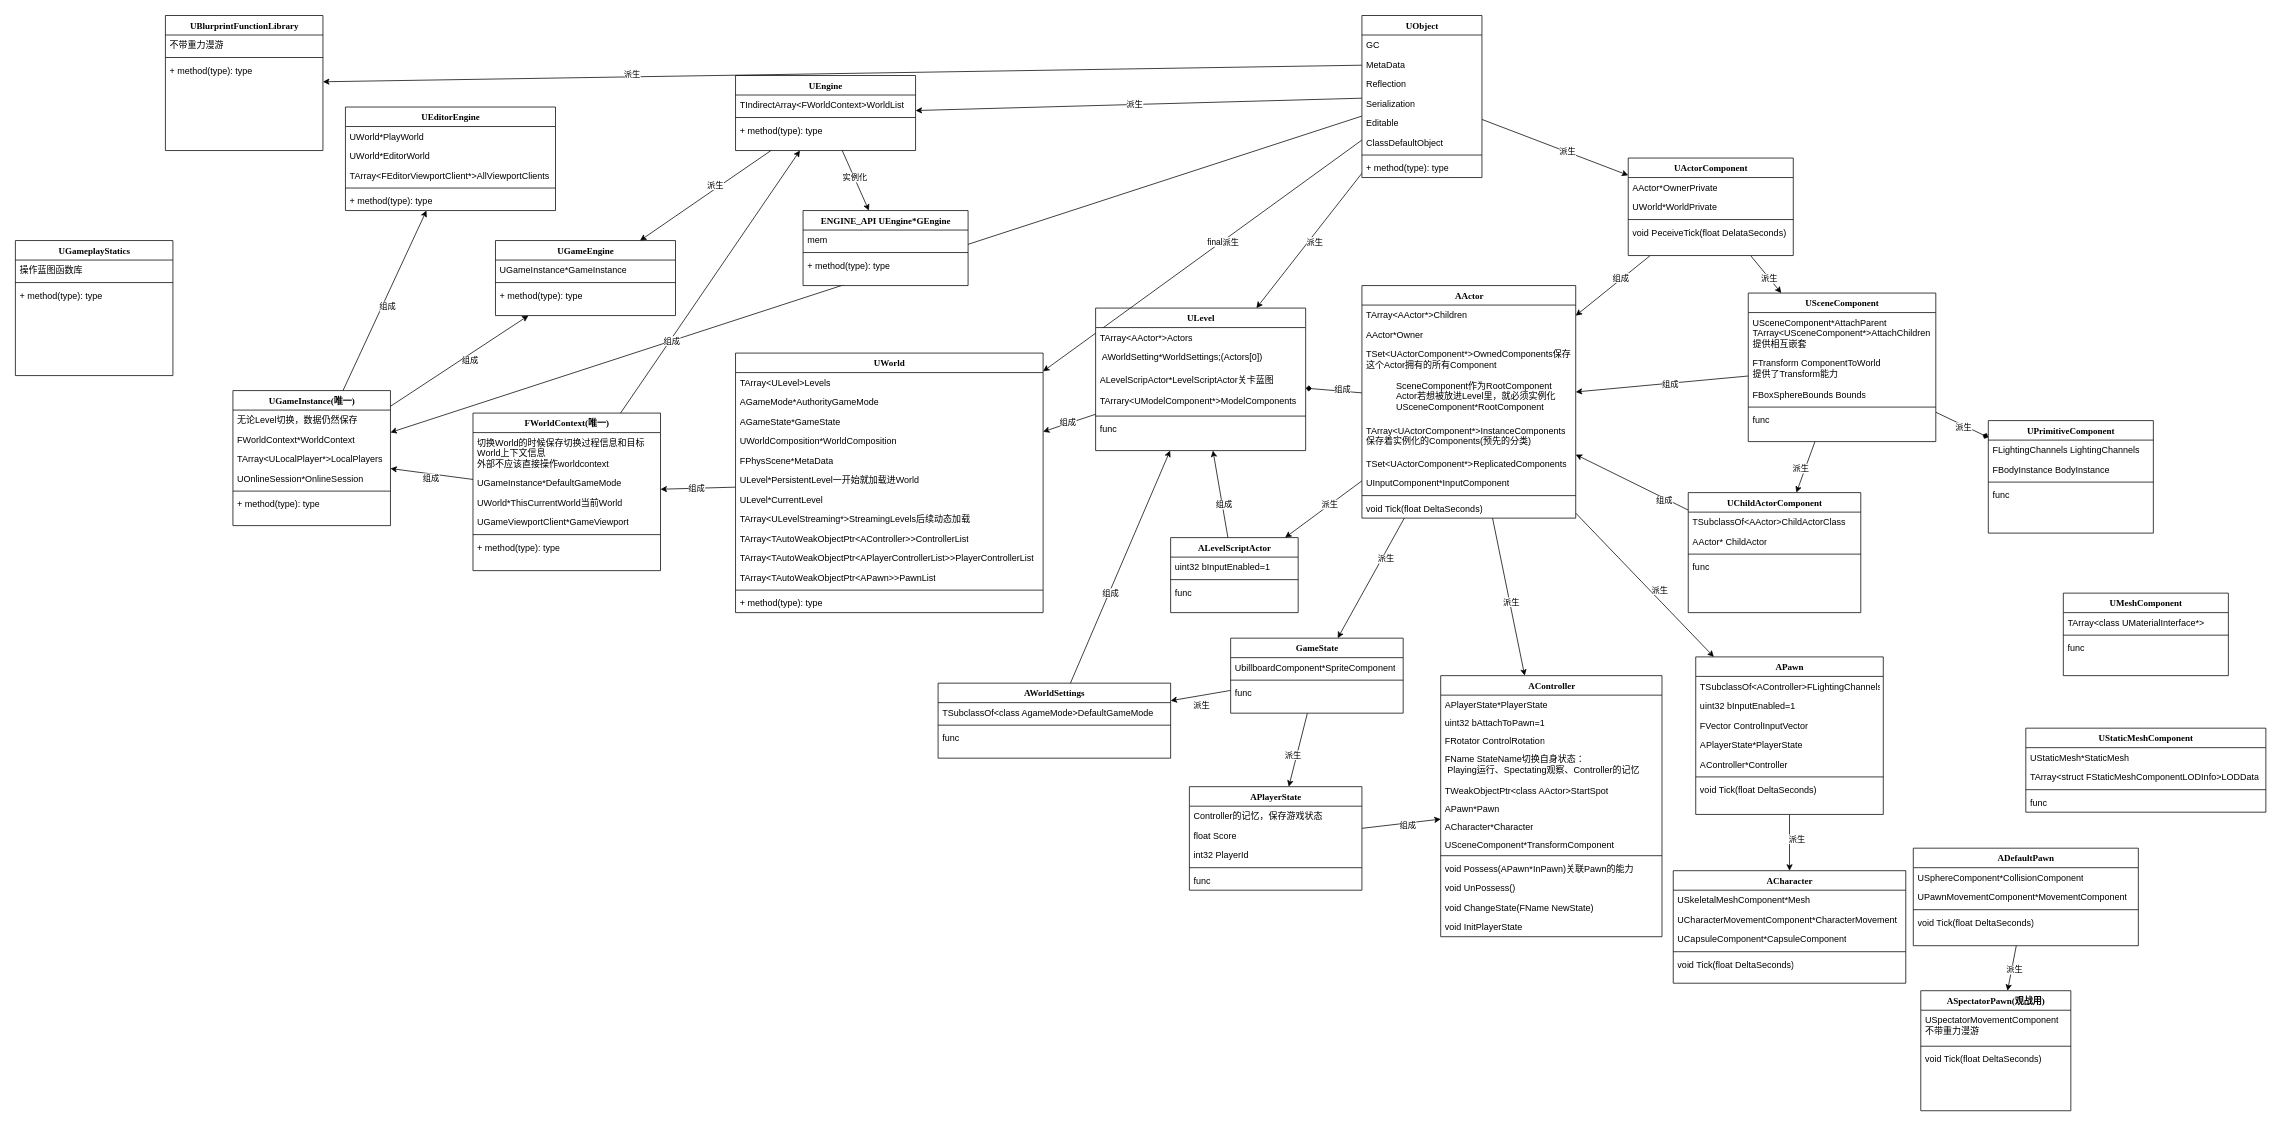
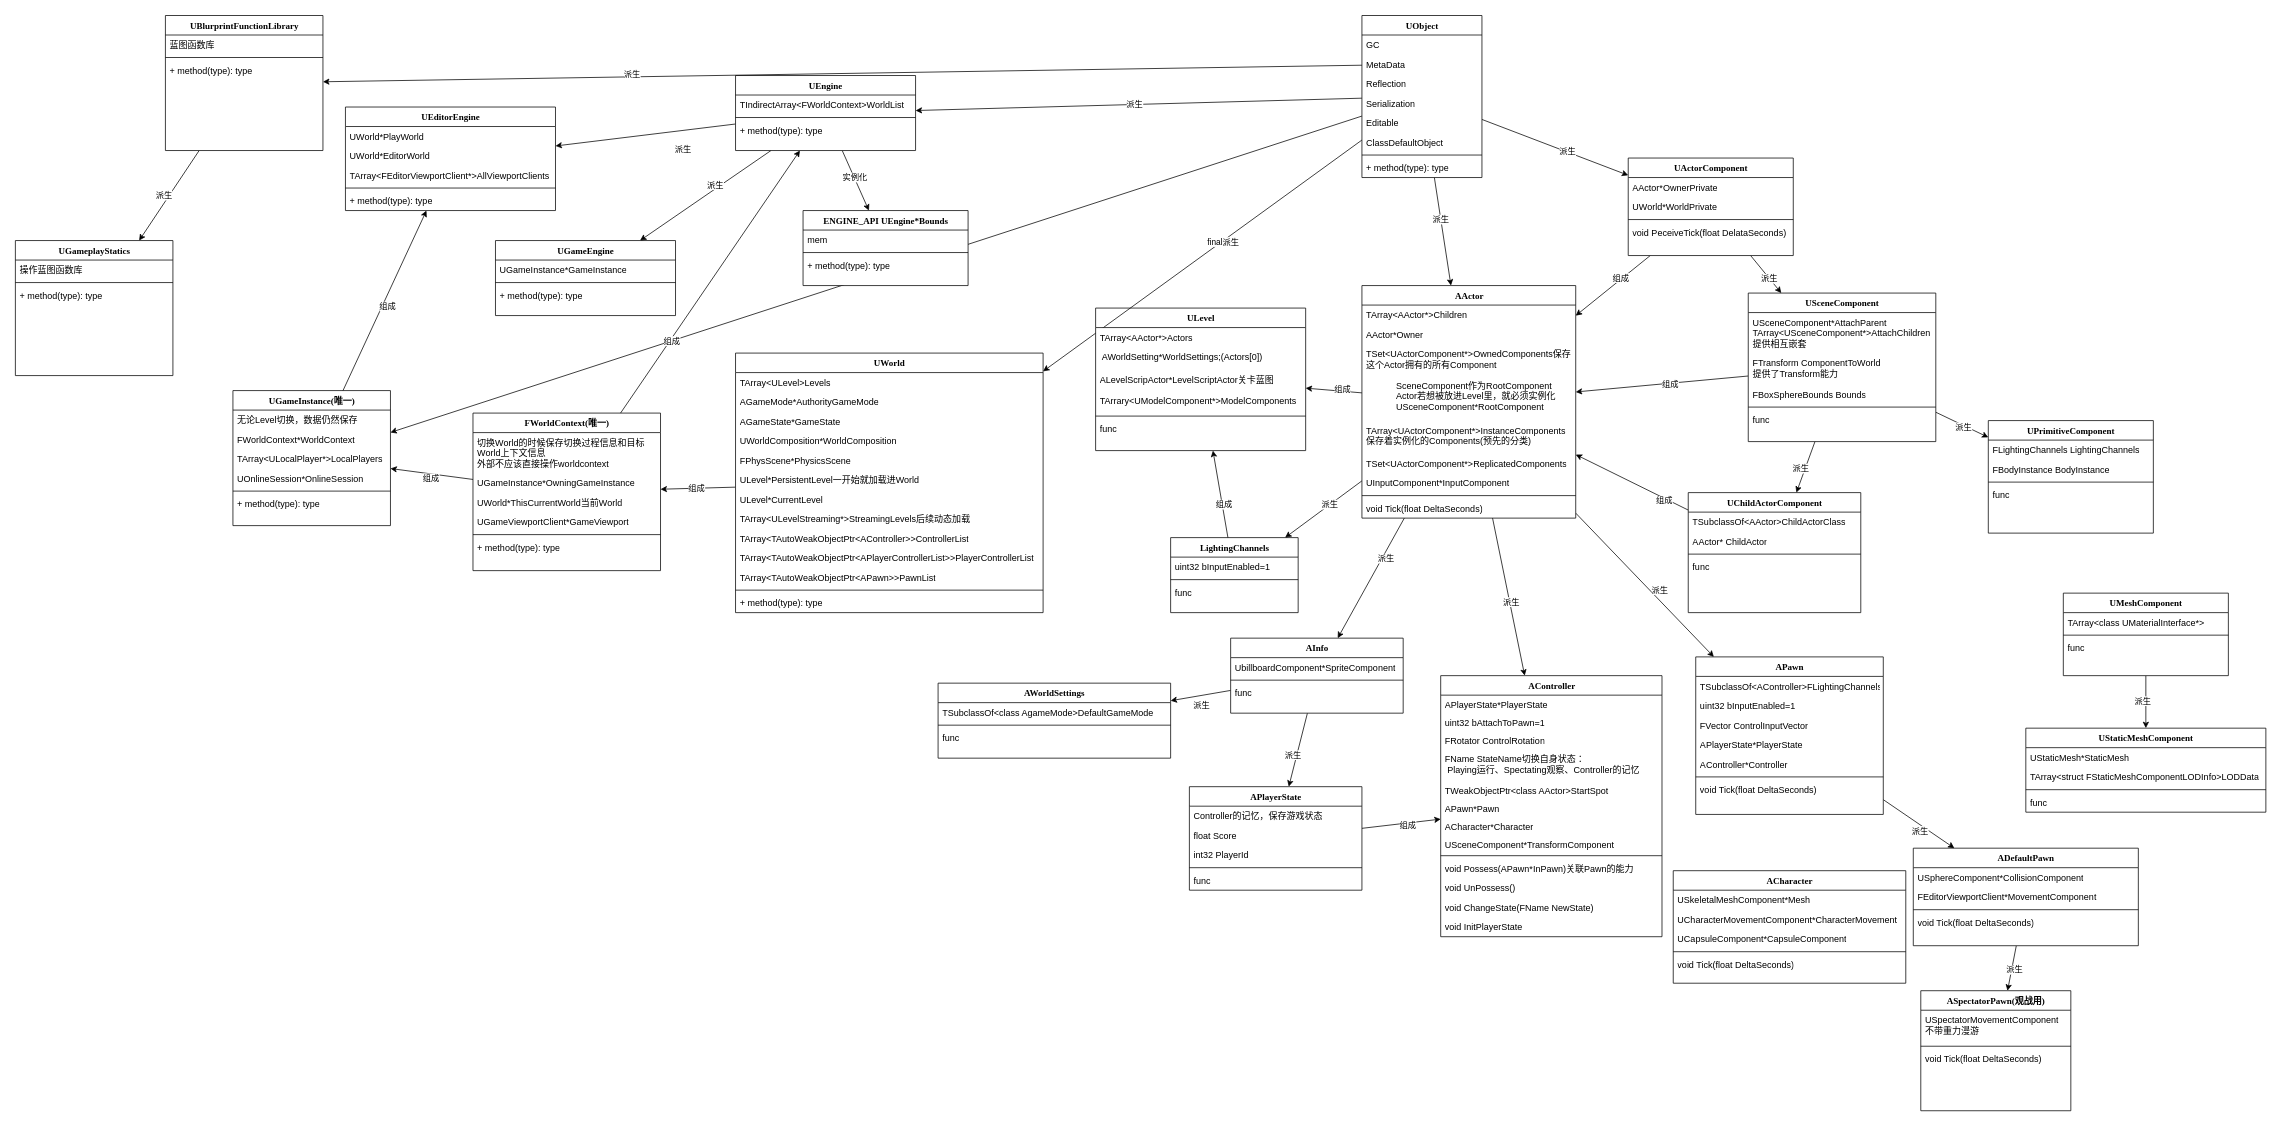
node "不带重力漫游": label "不带重力漫游" -> "蓝图函数库"
edge "UEngine" -> "UEditorEngine": added, label "派生"
edge "UBlurprintFunctionLibrary" -> "UGameplayStatics": added, label "派生"
node "ENGINE_API UEngine*GEngine": label "ENGINE_API UEngine*GEngine" -> "ENGINE_API UEngine*Bounds"
edge "UObject" -> "AActor": added, label "派生"
edge "UObject" -> "ULevel": removed, label "派生"
edge "UGameInstance(唯一)" -> "UGameEngine": removed, label "组成"
edge "AActor" -> "ULevel": arrowhead diamond -> classic
edge "ULevel" -> "UWorld": removed, label "组成"
edge "USceneComponent" -> "UPrimitiveComponent": arrowhead diamond -> classic
node "FPhysScene*MetaData": label "FPhysScene*MetaData" -> "FPhysScene*PhysicsScene"
node "UGameInstance*DefaultGameMode": label "UGameInstance*DefaultGameMode" -> "UGameInstance*OwningGameInstance"
node "ALevelScriptActor": label "ALevelScriptActor" -> "LightingChannels"
edge "AWorldSettings" -> "ULevel": removed, label "组成"
node "GameState": label "GameState" -> "AInfo"
edge "UMeshComponent" -> "UStaticMeshComponent": added, label "派生"
edge "APawn" -> "ADefaultPawn": added, label "派生"
edge "APawn" -> "ACharacter": removed, label "派生"
node "UPawnMovementComponent*MovementComponent": label "UPawnMovementComponent*MovementComponent" -> "FEditorViewportClient*MovementComponent"
